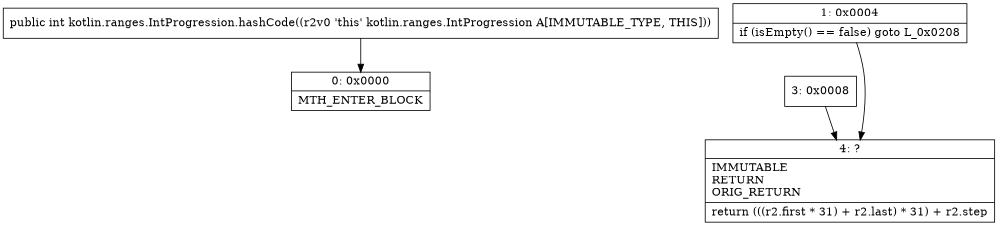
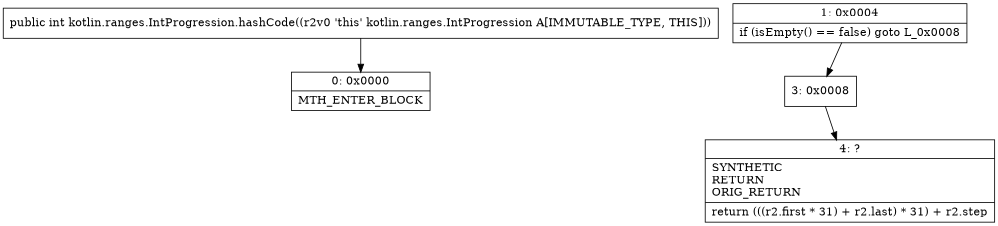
node "1: 0x0004": text "if (isEmpty() == false) goto L_0x0208" -> "if (isEmpty() == false) goto L_0x0008"
edge "1: 0x0004" -> "4: ?": now "1: 0x0004" -> "3: 0x0008"
node "4: ?": text "IMMUTABLE" -> "SYNTHETIC"
